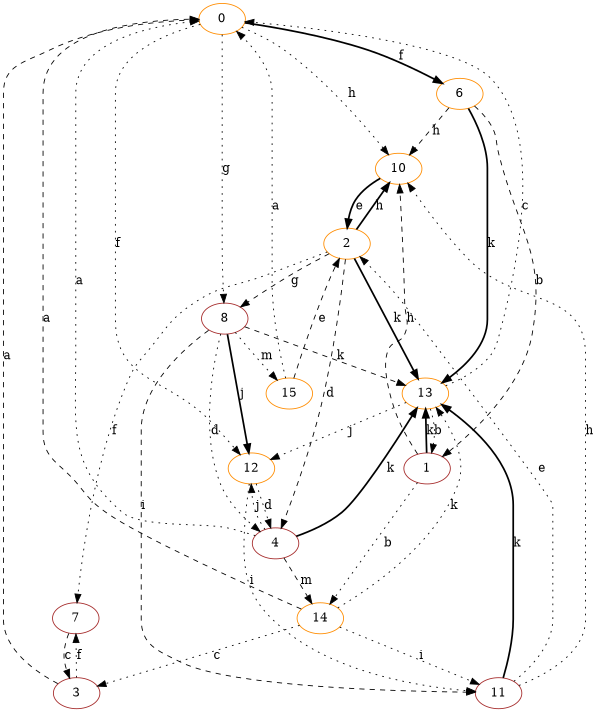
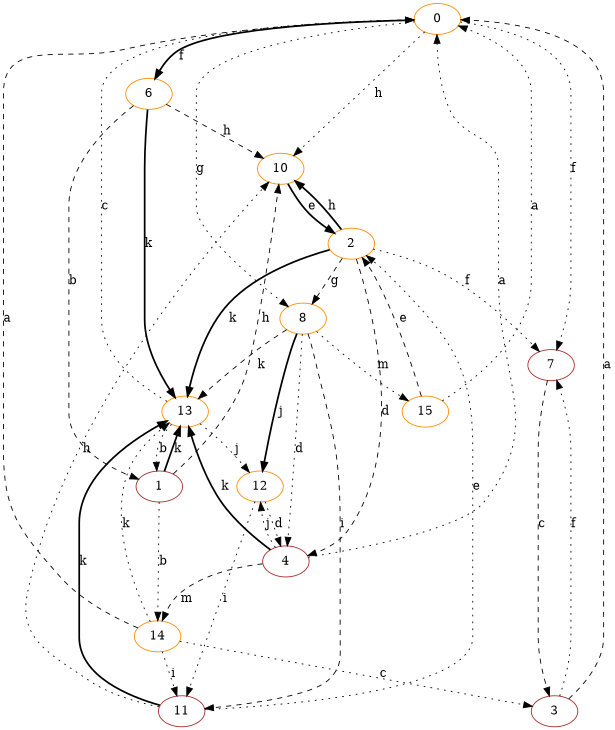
edge "0" -> "12": now "0" -> "7"
node "8": color brown -> darkorange
